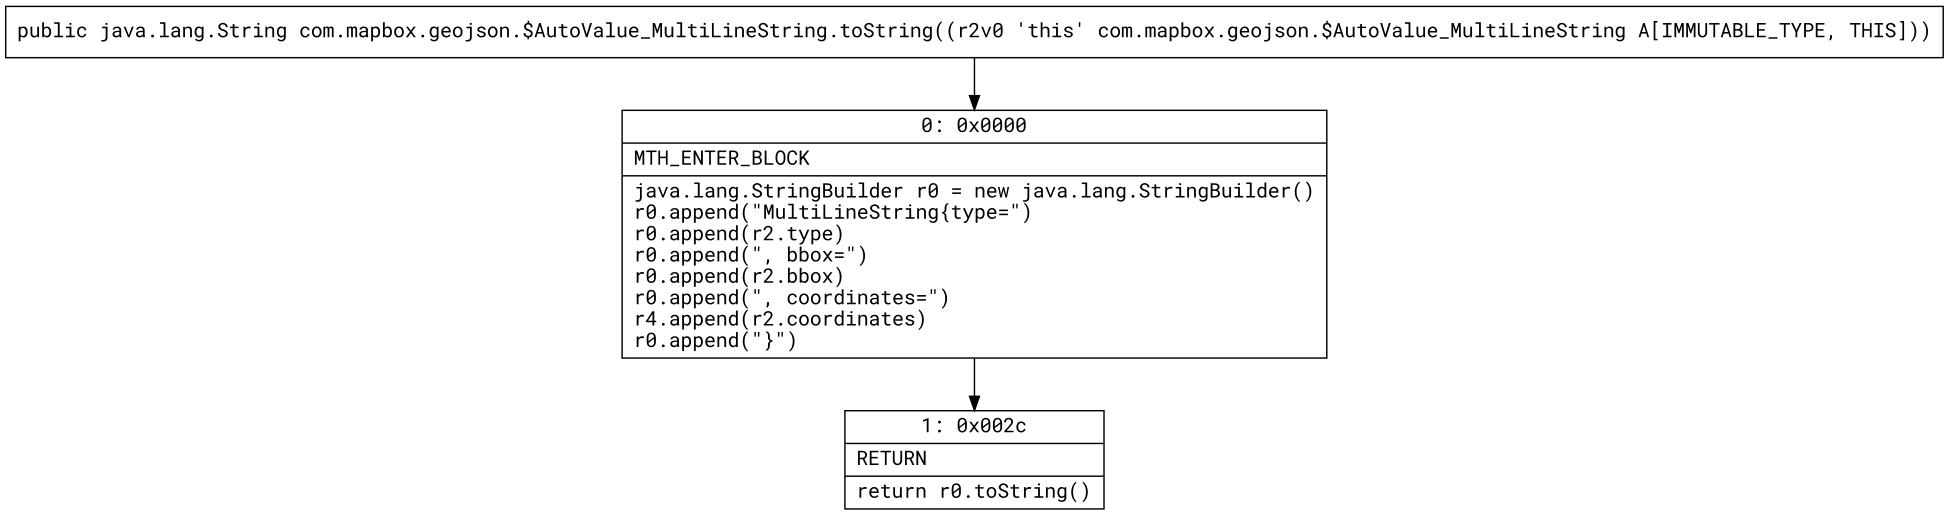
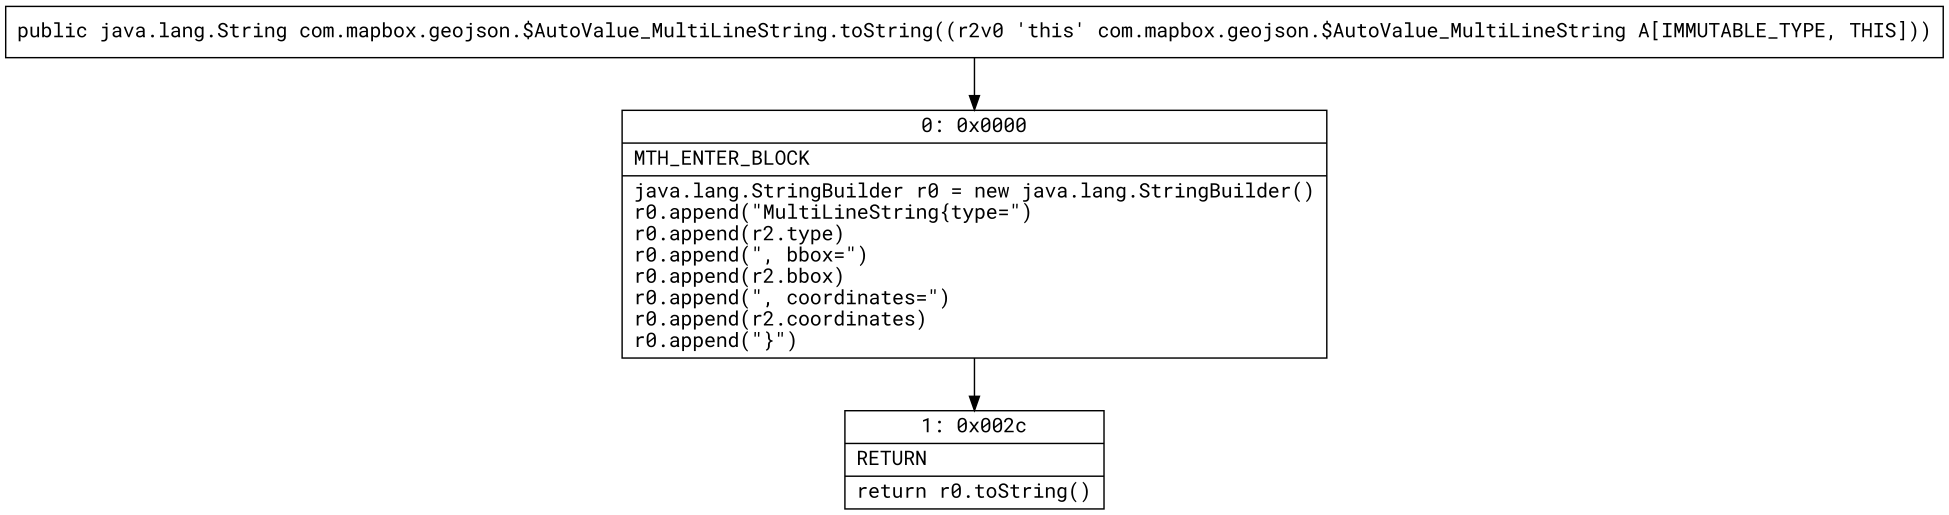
node "0: 0x0000": text "r4.append(r2.coordinates)" -> "r0.append(r2.coordinates)"
